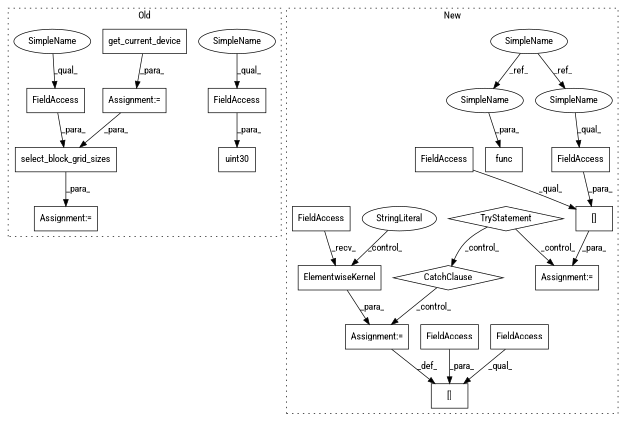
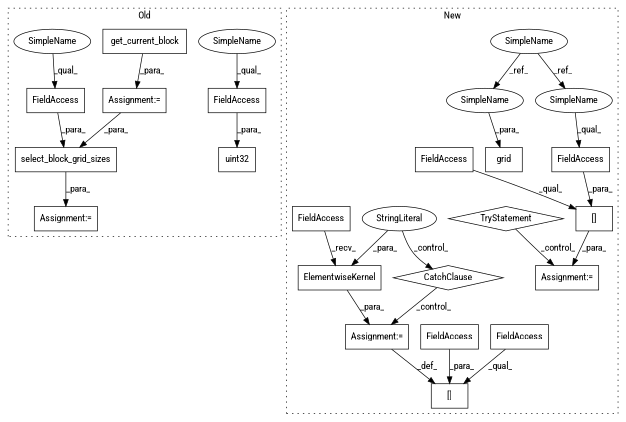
node "get_current_device": label "get_current_device" -> "get_current_block"
node "uint30": label "uint30" -> "uint32"
node "func": label "func" -> "grid"
edge "TryStatement" -> "CatchClause": now "StringLiteral" -> "CatchClause"
edge "StringLiteral" -> "ElementwiseKernel": label "_control_" -> "_para_"
